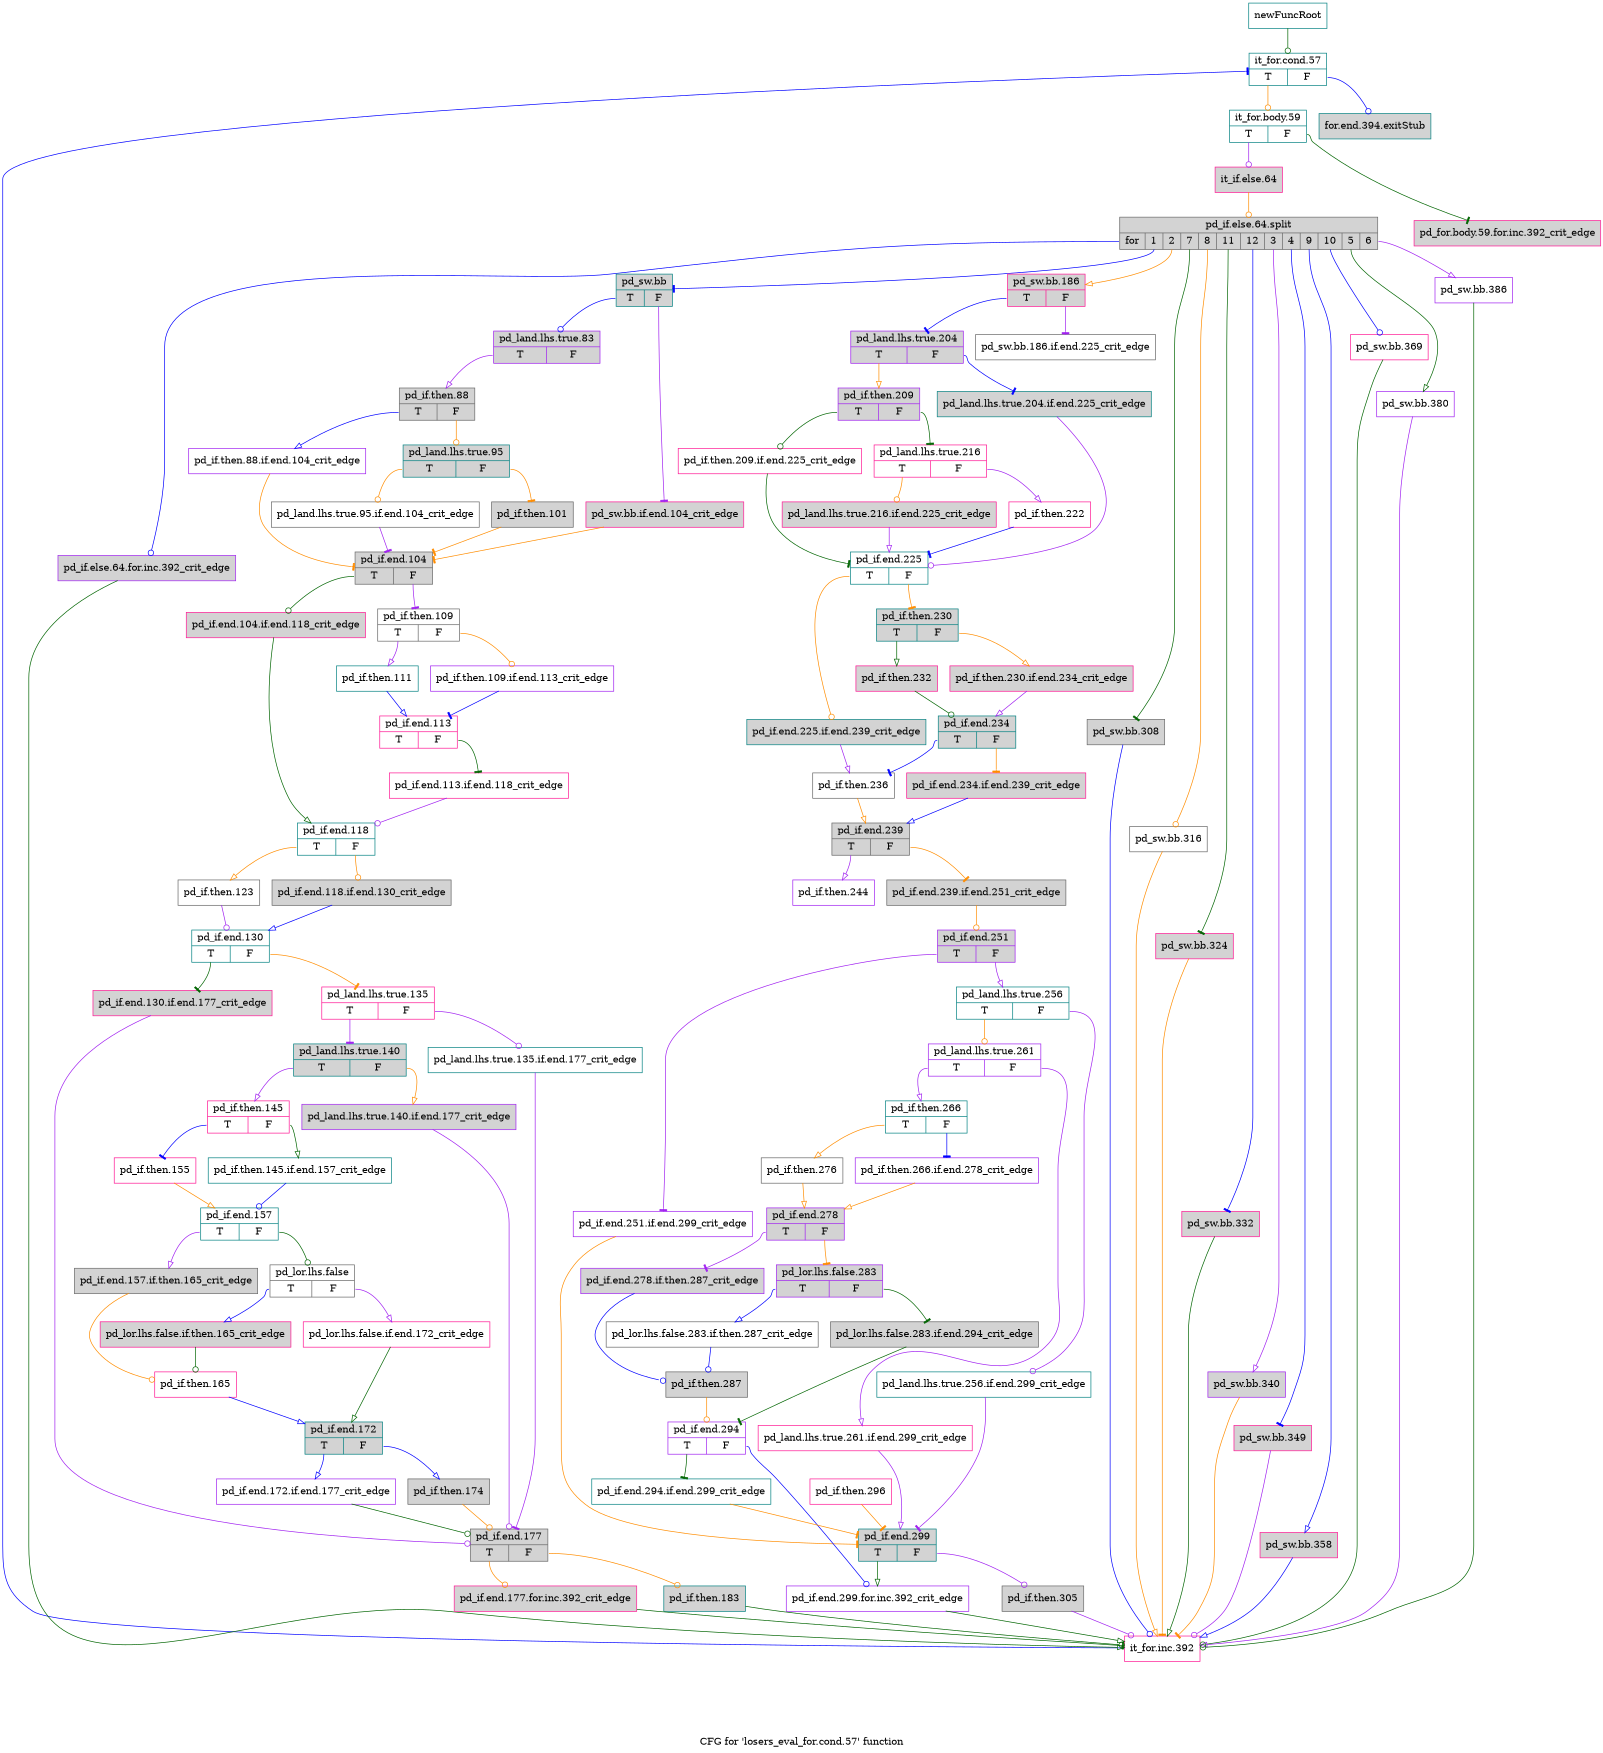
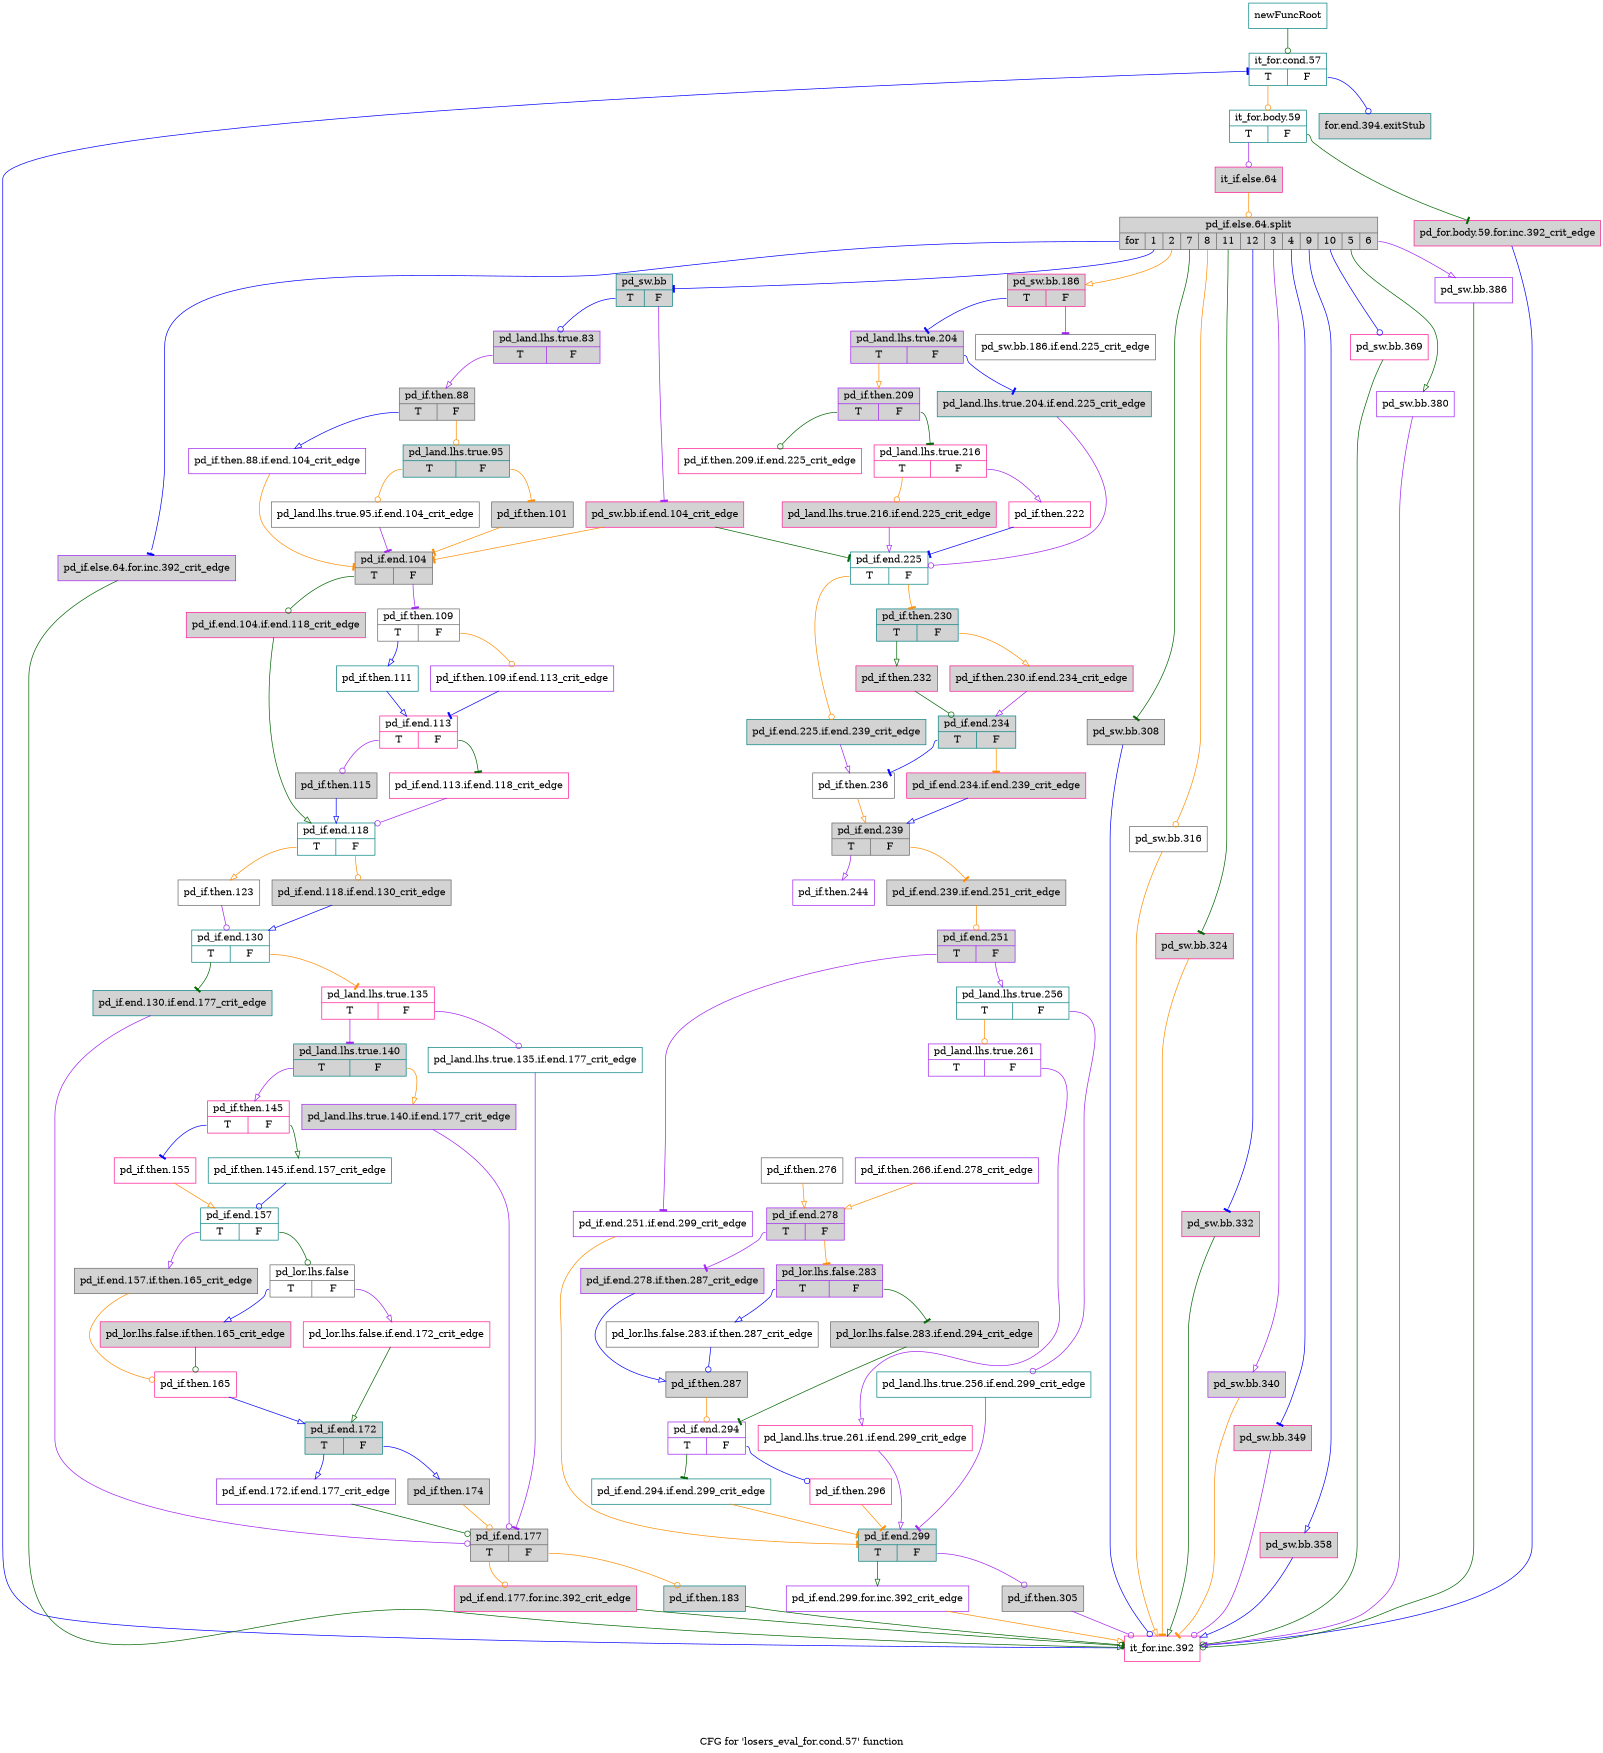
edge "pd_if.else.64.split" -> "pd_if.else.64.for.inc.392_crit_edge": arrowhead odot -> tee
edge "pd_if.then.209.if.end.225_crit_edge" -> "pd_if.end.225": now "pd_sw.bb.if.end.104_crit_edge" -> "pd_if.end.225"
edge "pd_if.then.109" -> "pd_if.then.111": color purple -> blue
node "pd_if.then.115": added
node "pd_if.end.130.if.end.177_crit_edge": color deeppink -> teal
edge "pd_for.body.59.for.inc.392_crit_edge" -> "it_for.inc.392": added
node "pd_if.then.266": removed
edge "pd_if.end.278.if.then.287_crit_edge" -> "pd_if.then.287": arrowhead odot -> onormal
edge "pd_if.end.294" -> "pd_if.end.299.for.inc.392_crit_edge": now "pd_if.end.294" -> "pd_if.then.296"
edge "pd_if.end.299.for.inc.392_crit_edge" -> "it_for.inc.392": color darkgreen -> darkorange
